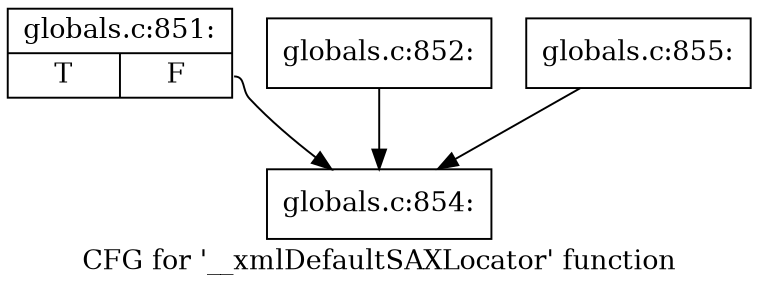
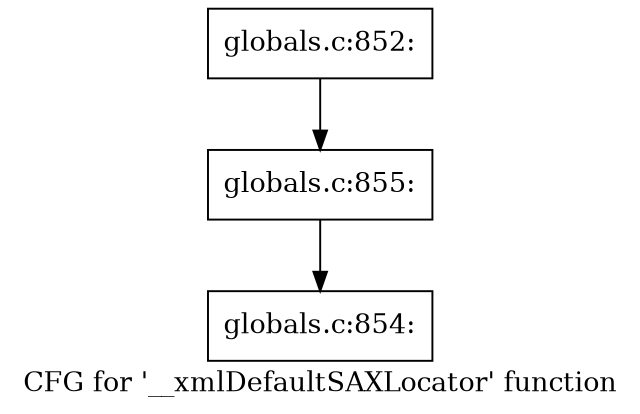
node "globals.c:851:": removed
edge "globals.c:852:" -> "globals.c:854:": now "globals.c:852:" -> "globals.c:855:"
